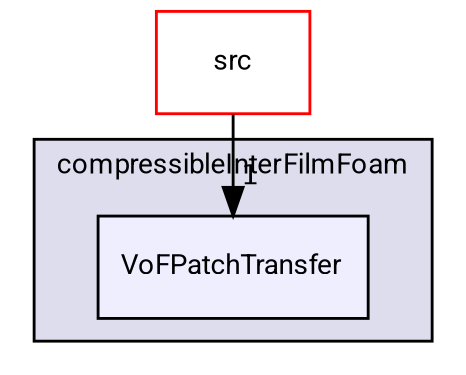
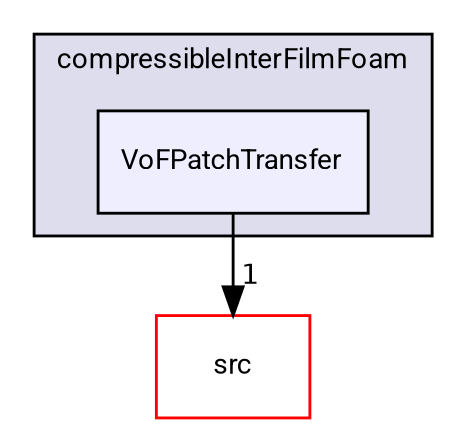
edge "src" -> "VoFPatchTransfer": reversed
